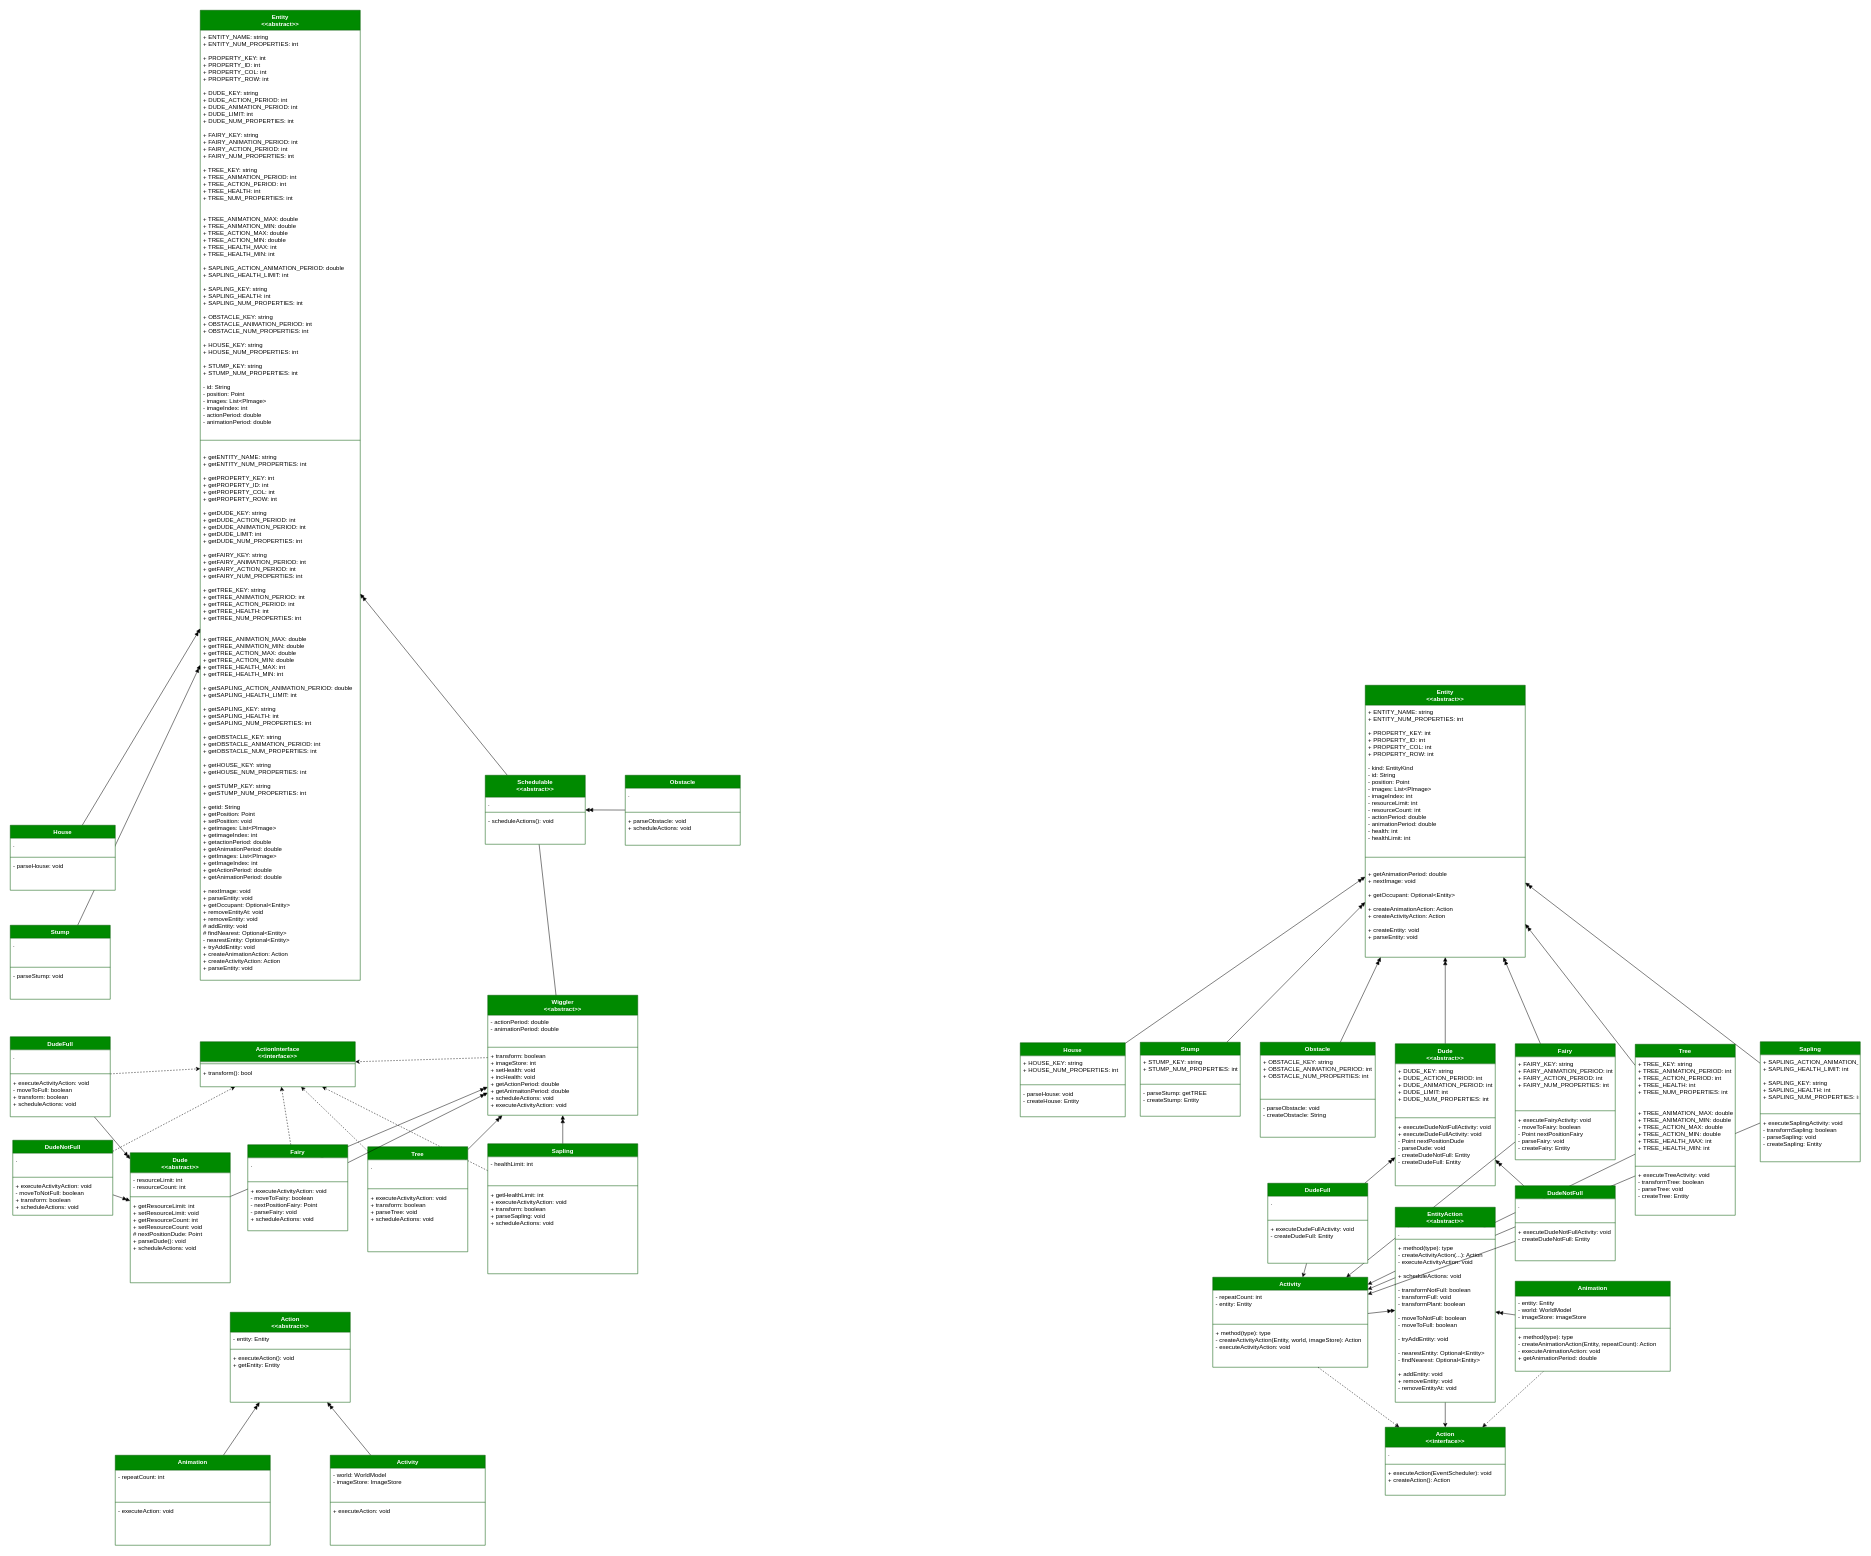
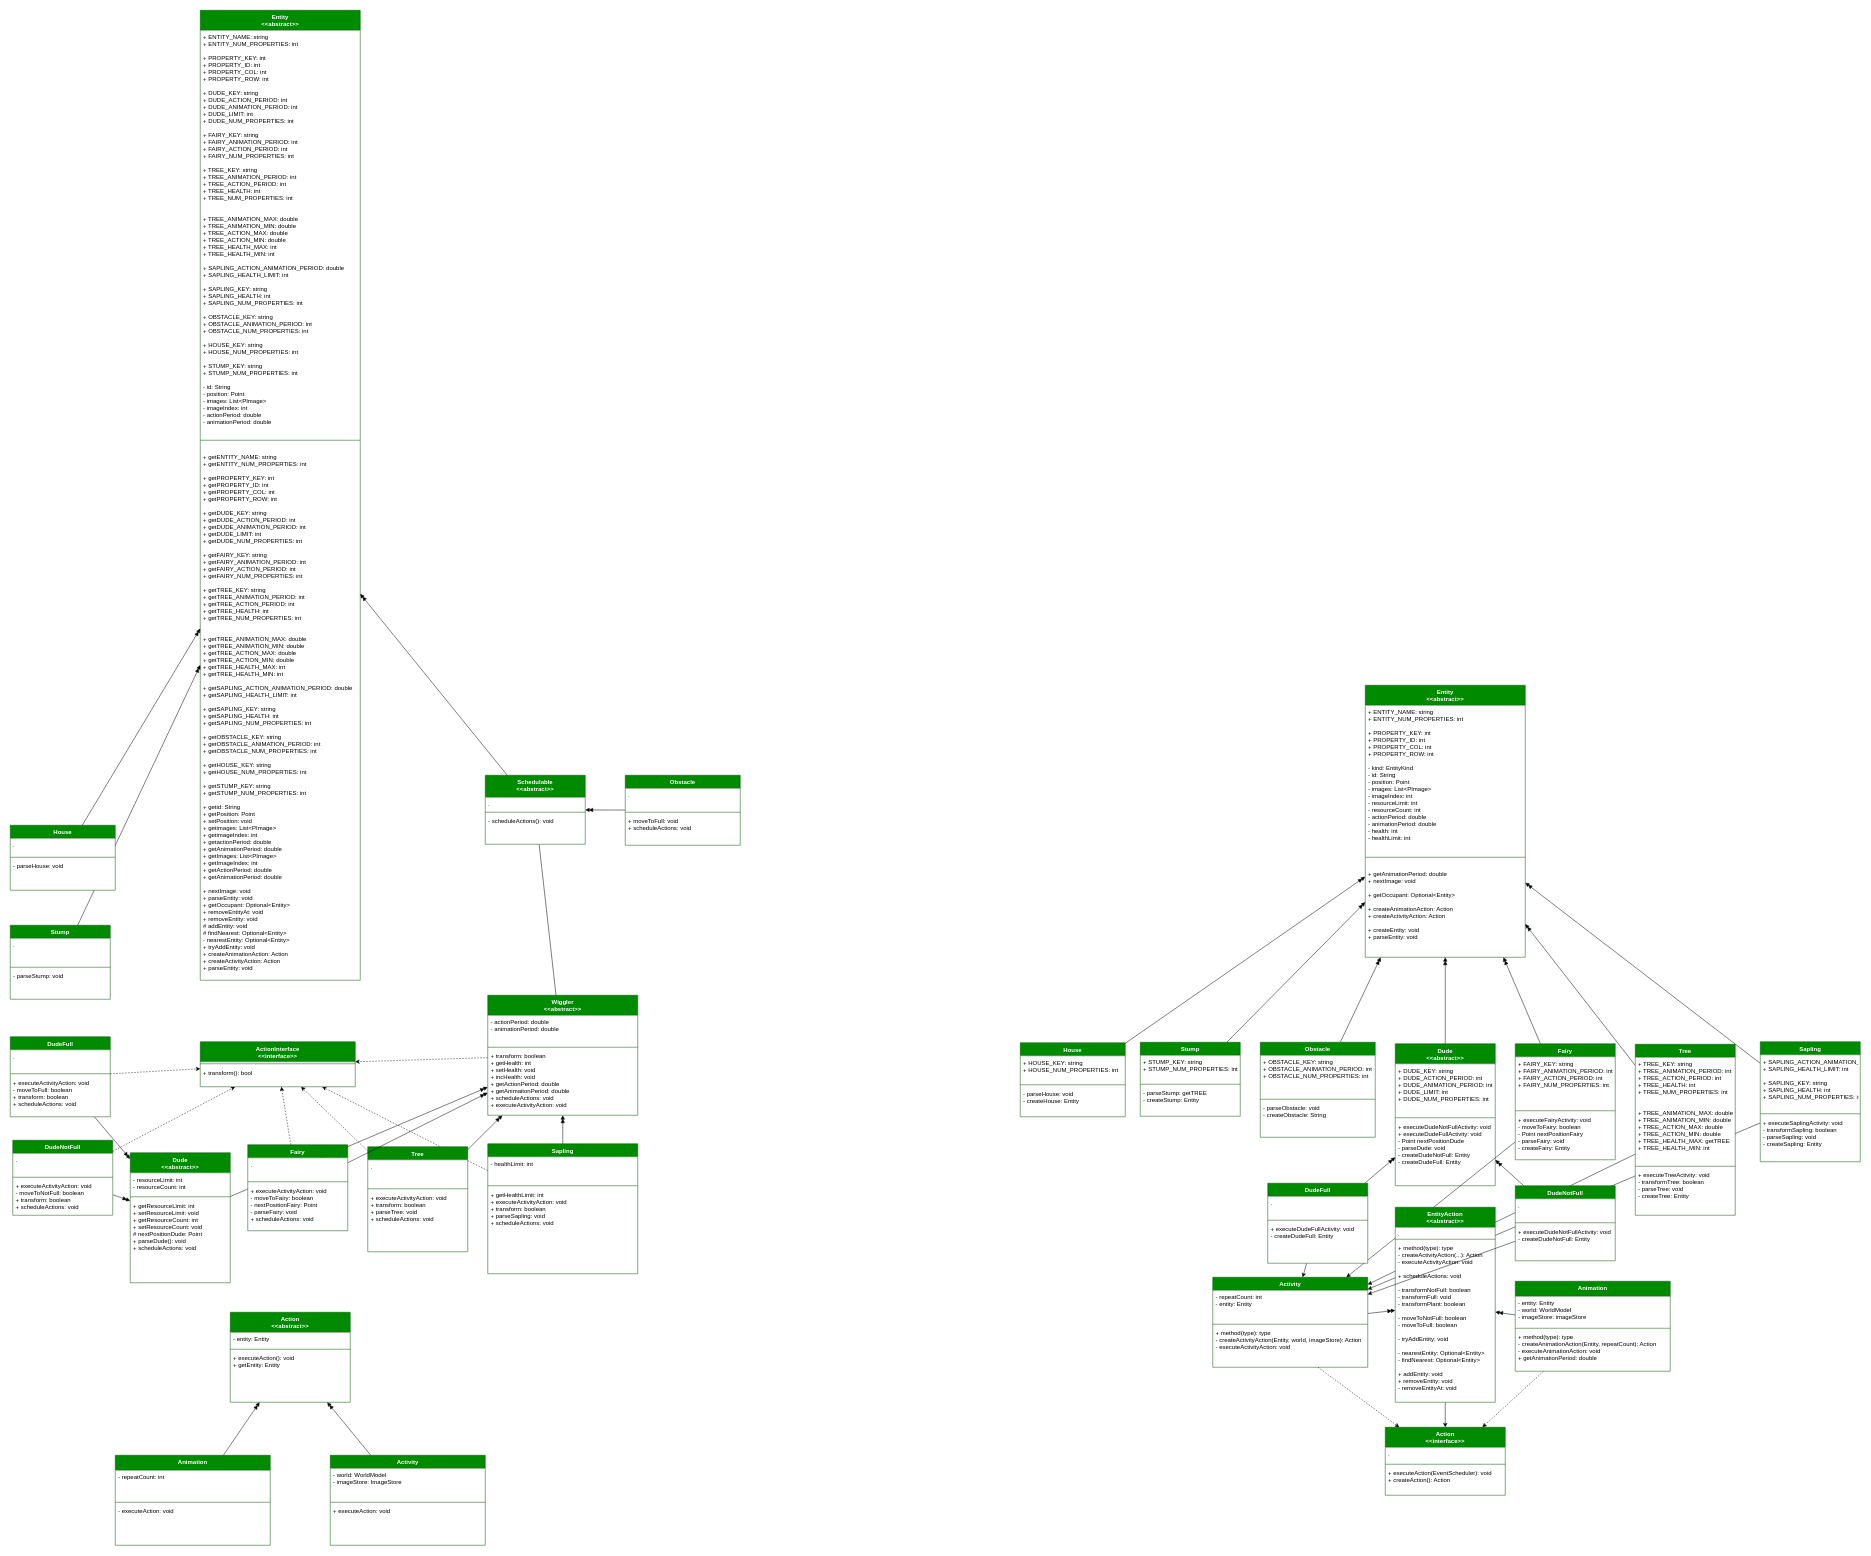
node "+ parseObstacle: void + scheduleActions: void": label "+ parseObstacle: void + scheduleActions: void" -> "+ moveToFull: void + scheduleActions: void"
node "+ transform: boolean + imageStore: int + setHealth: void + incHealth: void + getActionPeriod: double + getAnimaitonPeriod: double + scheduleActions: void + executeActivityAction: void": label "+ transform: boolean + imageStore: int + setHealth: void + incHealth: void + getActionPeriod: double + getAnimaitonPeriod: double + scheduleActions: void + executeActivityAction: void" -> "+ transform: boolean + getHealth: int + setHealth: void + incHealth: void + getActionPeriod: double + getAnimaitonPeriod: double + scheduleActions: void + executeActivityAction: void"
node "+ TREE_KEY: string + TREE_ANIMATION_PERIOD: int + TREE_ACTION_PERIOD: int + TREE_HEALTH: int + TREE_NUM_PROPERTIES: int + TREE_ANIMATION_MAX: double + TREE_ANIMATION_MIN: double + TREE_ACTION_MAX: double + TREE_ACTION_MIN: double + TREE_HEALTH_MAX: int + TREE_HEALTH_MIN: int": label "+ TREE_KEY: string + TREE_ANIMATION_PERIOD: int + TREE_ACTION_PERIOD: int + TREE_HEALTH: int + TREE_NUM_PROPERTIES: int + TREE_ANIMATION_MAX: double + TREE_ANIMATION_MIN: double + TREE_ACTION_MAX: double + TREE_ACTION_MIN: double + TREE_HEALTH_MAX: int + TREE_HEALTH_MIN: int" -> "+ TREE_KEY: string + TREE_ANIMATION_PERIOD: int + TREE_ACTION_PERIOD: int + TREE_HEALTH: int + TREE_NUM_PROPERTIES: int + TREE_ANIMATION_MAX: double + TREE_ANIMATION_MIN: double + TREE_ACTION_MAX: double + TREE_ACTION_MIN: double + TREE_HEALTH_MAX: getTREE + TREE_HEALTH_MIN: int"
